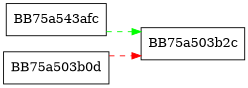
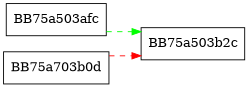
node "BB75a543afc": label "BB75a543afc" -> "BB75a503afc"
node "BB75a503b0d": label "BB75a503b0d" -> "BB75a703b0d"
